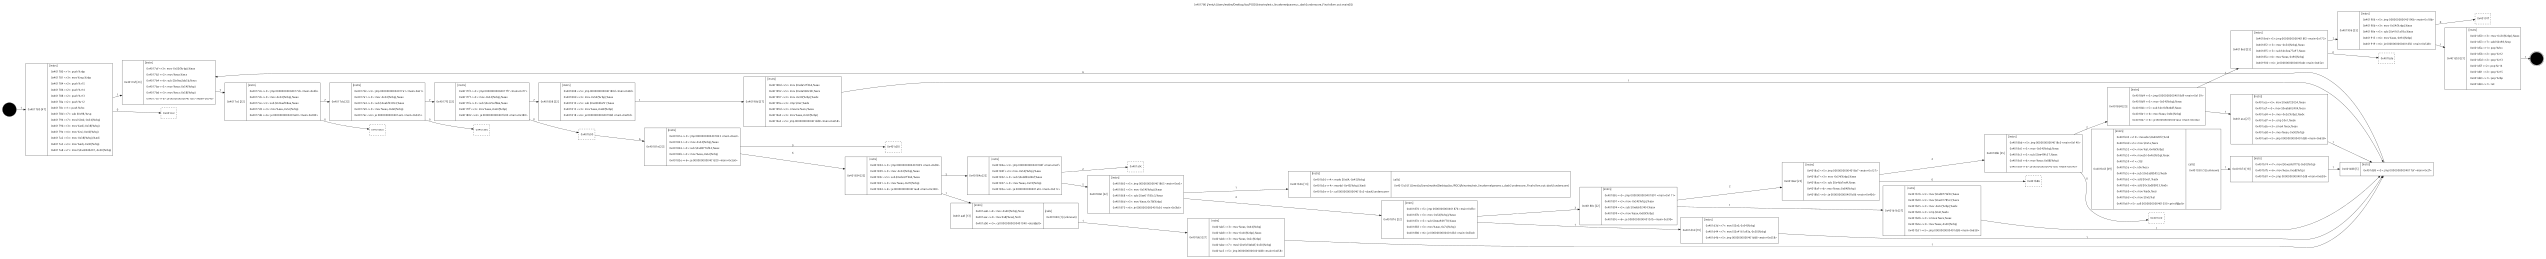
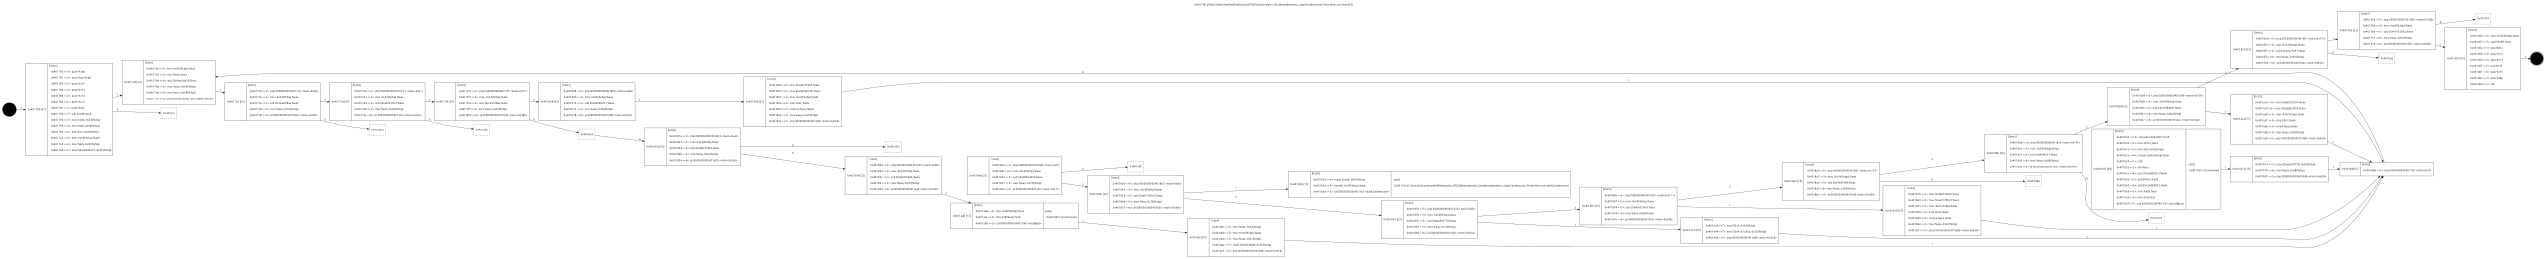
edge "0x401834 [22]" -> "0x40184a [22]": removed, label "5"
